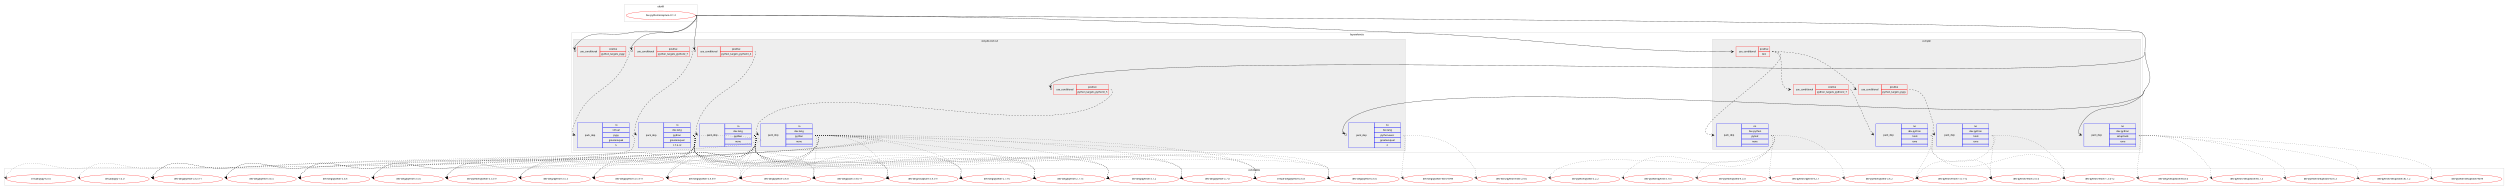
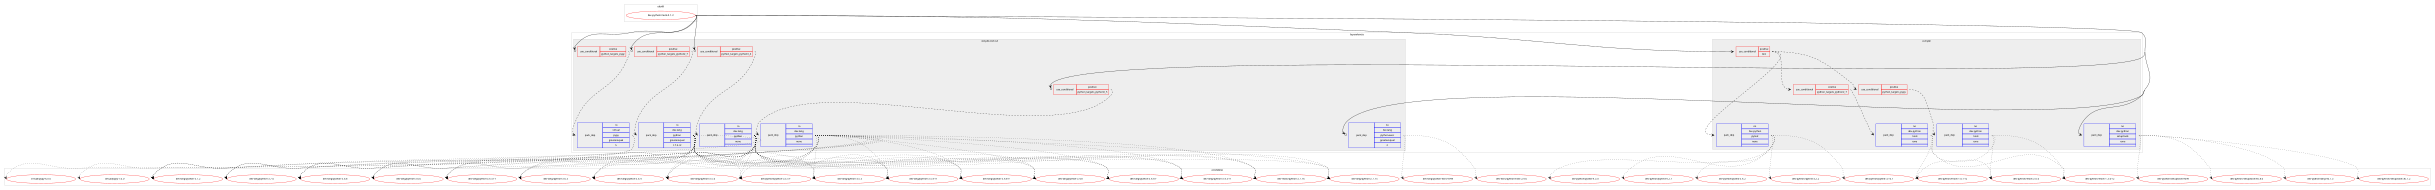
node "dev-python/iocapture-0.1.2": label "dev-python/iocapture-0.1.2" -> "dev-python/mock-0.1.2"
node "dev-lang/pack-3.4.6-r1": label "dev-lang/pack-3.4.6-r1" -> "dev-lang/python-3.4.6-r1"
node "dev-lang/iocapture-3.4.5-r1": label "dev-lang/iocapture-3.4.5-r1" -> "dev-lang/python-3.4.5-r1"
node "dev-lang/python-2.7.16": label "dev-lang/python-2.7.16" -> "dev-mock/python-2.7.16"
node "virtual-lang/python-3.6.8": label "virtual-lang/python-3.6.8" -> "dev-lang/python-3.6.8"
node "dev-lang/setuptools-40.8.0": label "dev-lang/setuptools-40.8.0" -> "dev-python/setuptools-40.8.0"
node "dev-python/setuptools-40.7.3": label "dev-python/setuptools-40.7.3" -> "dev-python/lang-40.7.3"
node "dev-python/setuptools-40.6.3": removed
